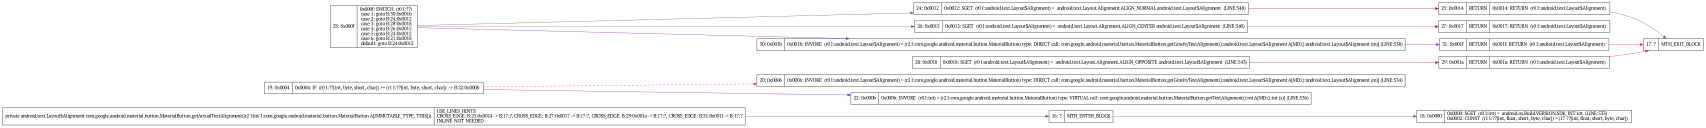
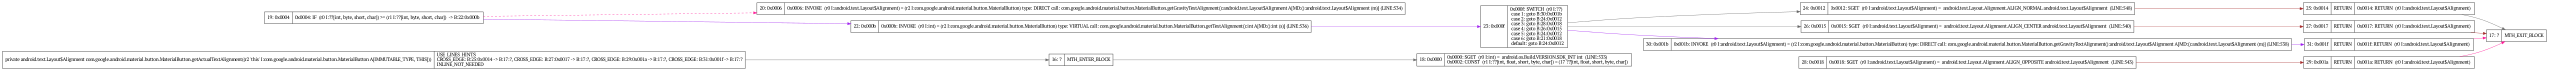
edge "22: 0x000b" -> "23: 0x000f": added
edge "27: 0x0017" -> "17: ?": added
